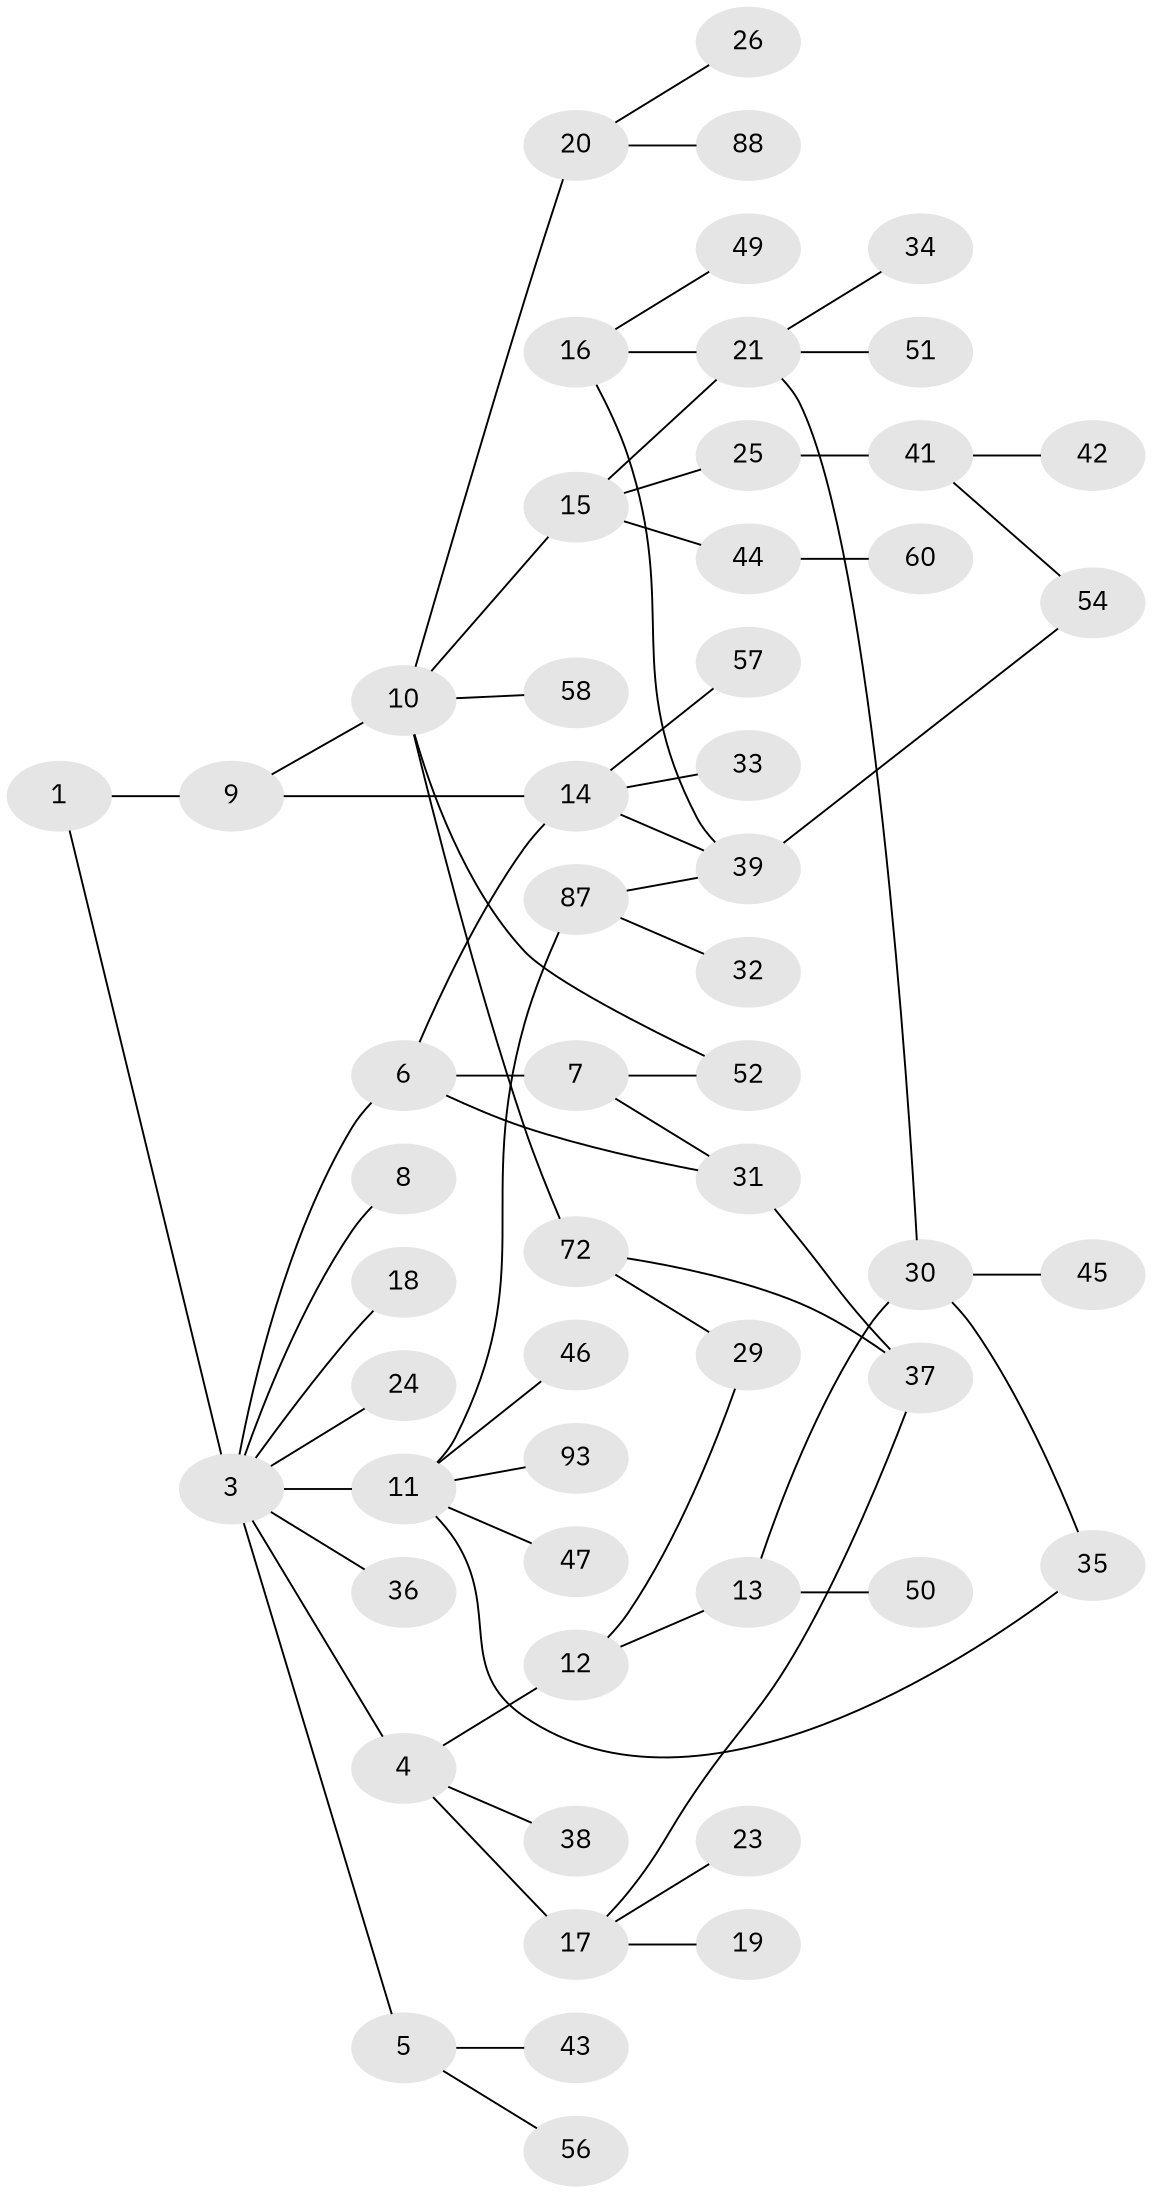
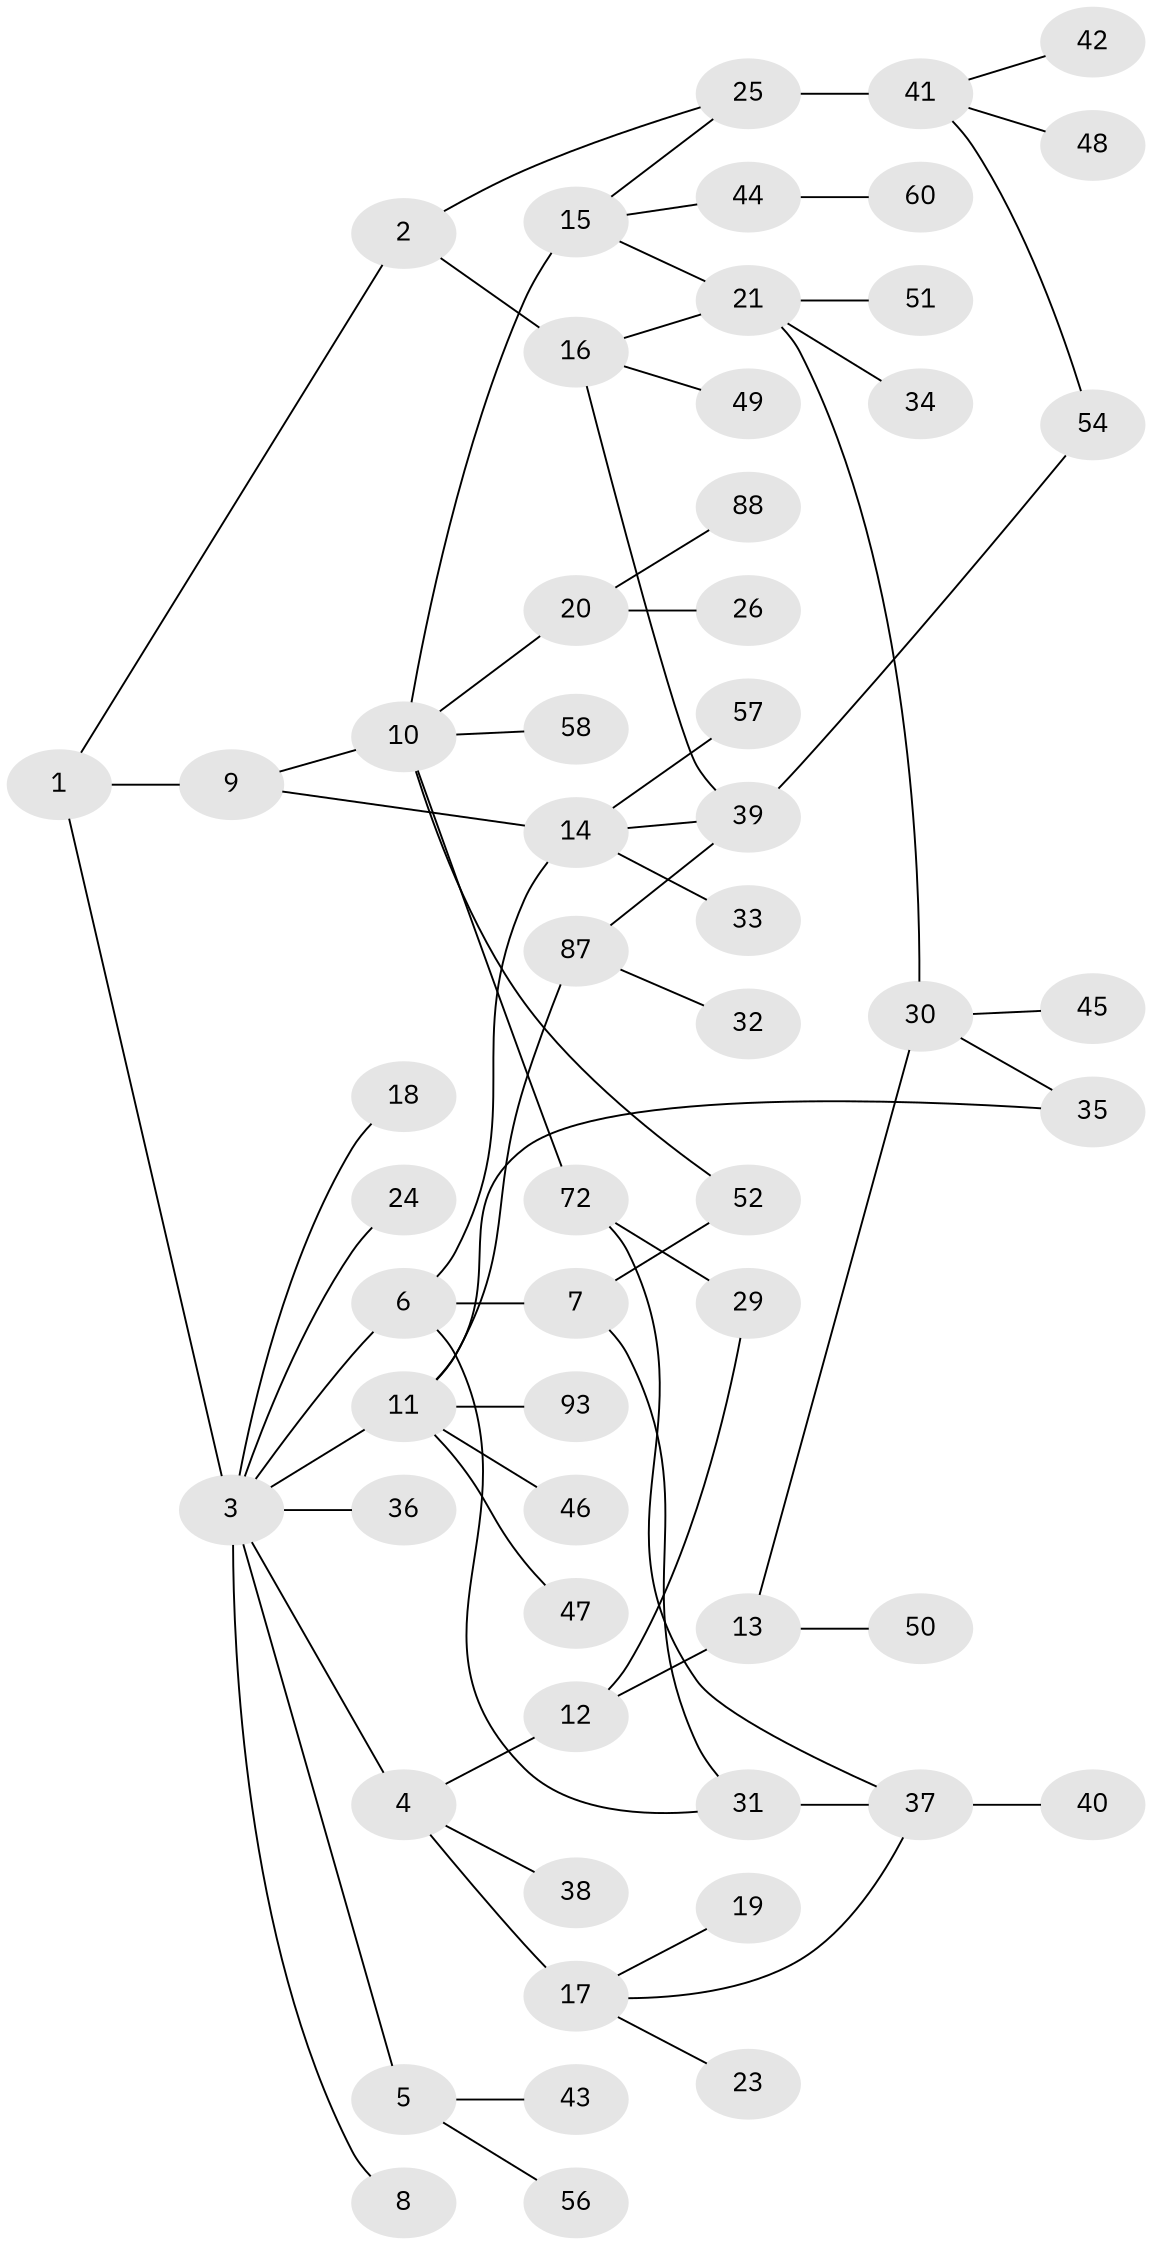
node "48": added
node "2": added
node "40": added
